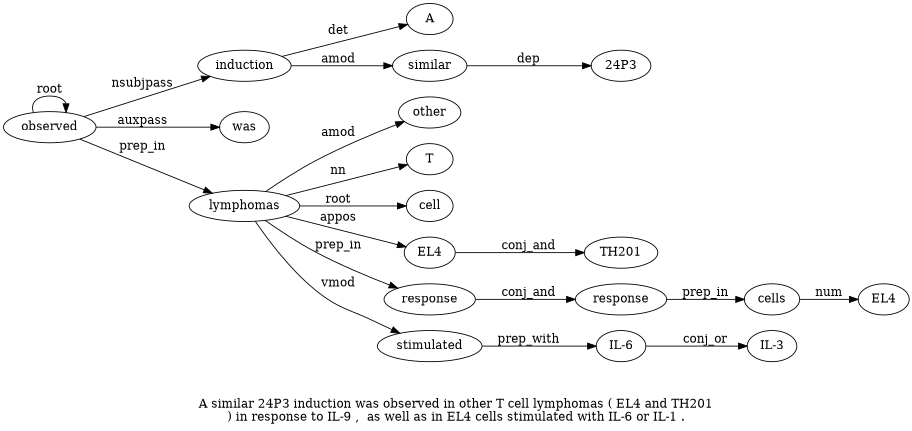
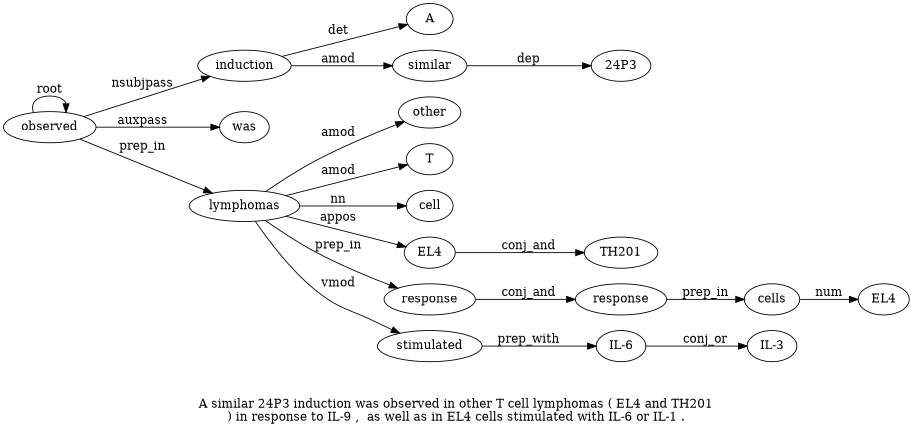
edge "lymphomas" -> "T": label "nn" -> "amod"
edge "lymphomas" -> "cell": label "root" -> "nn"
